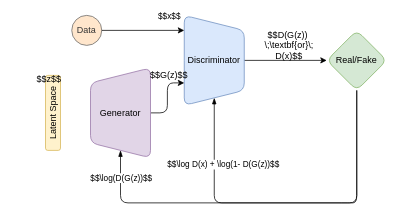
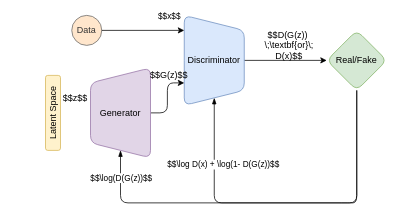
node "$$z$$": moved (49, 79) -> (75, 98)
